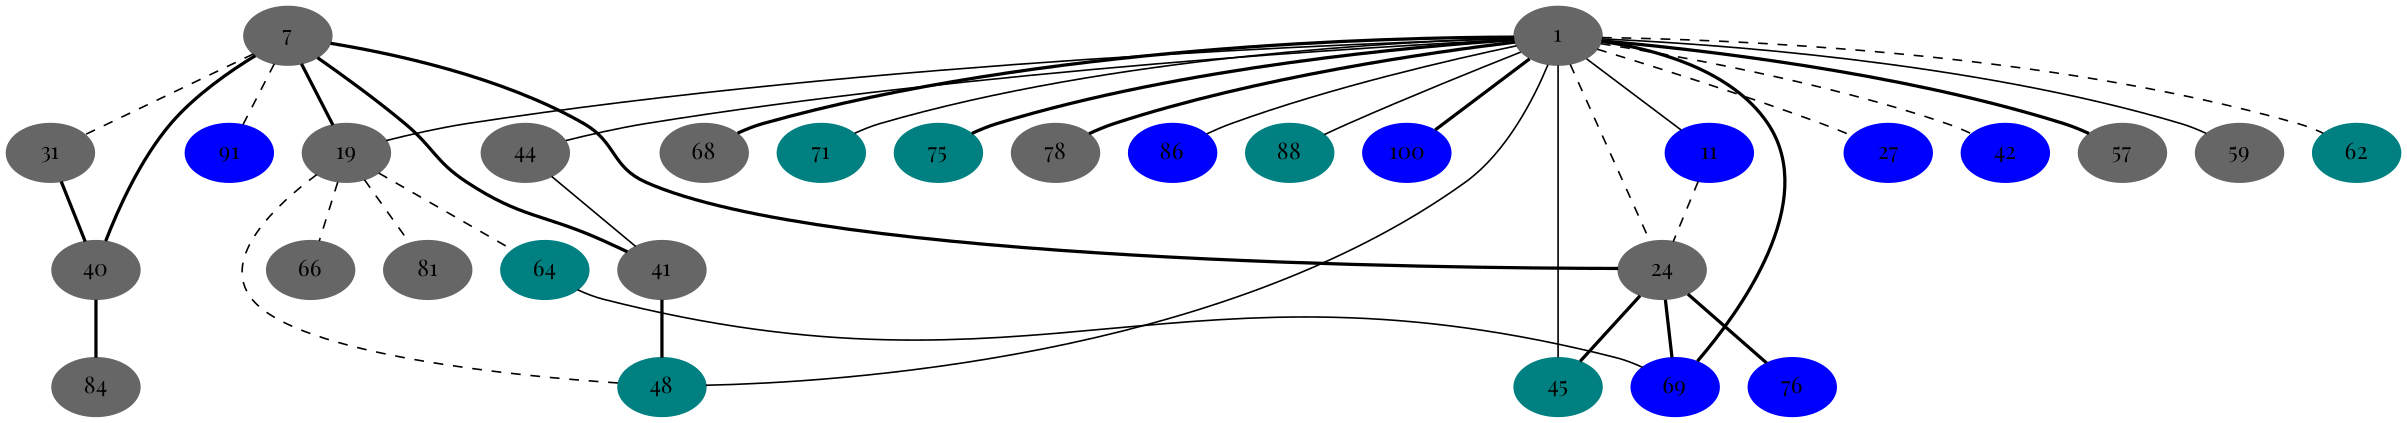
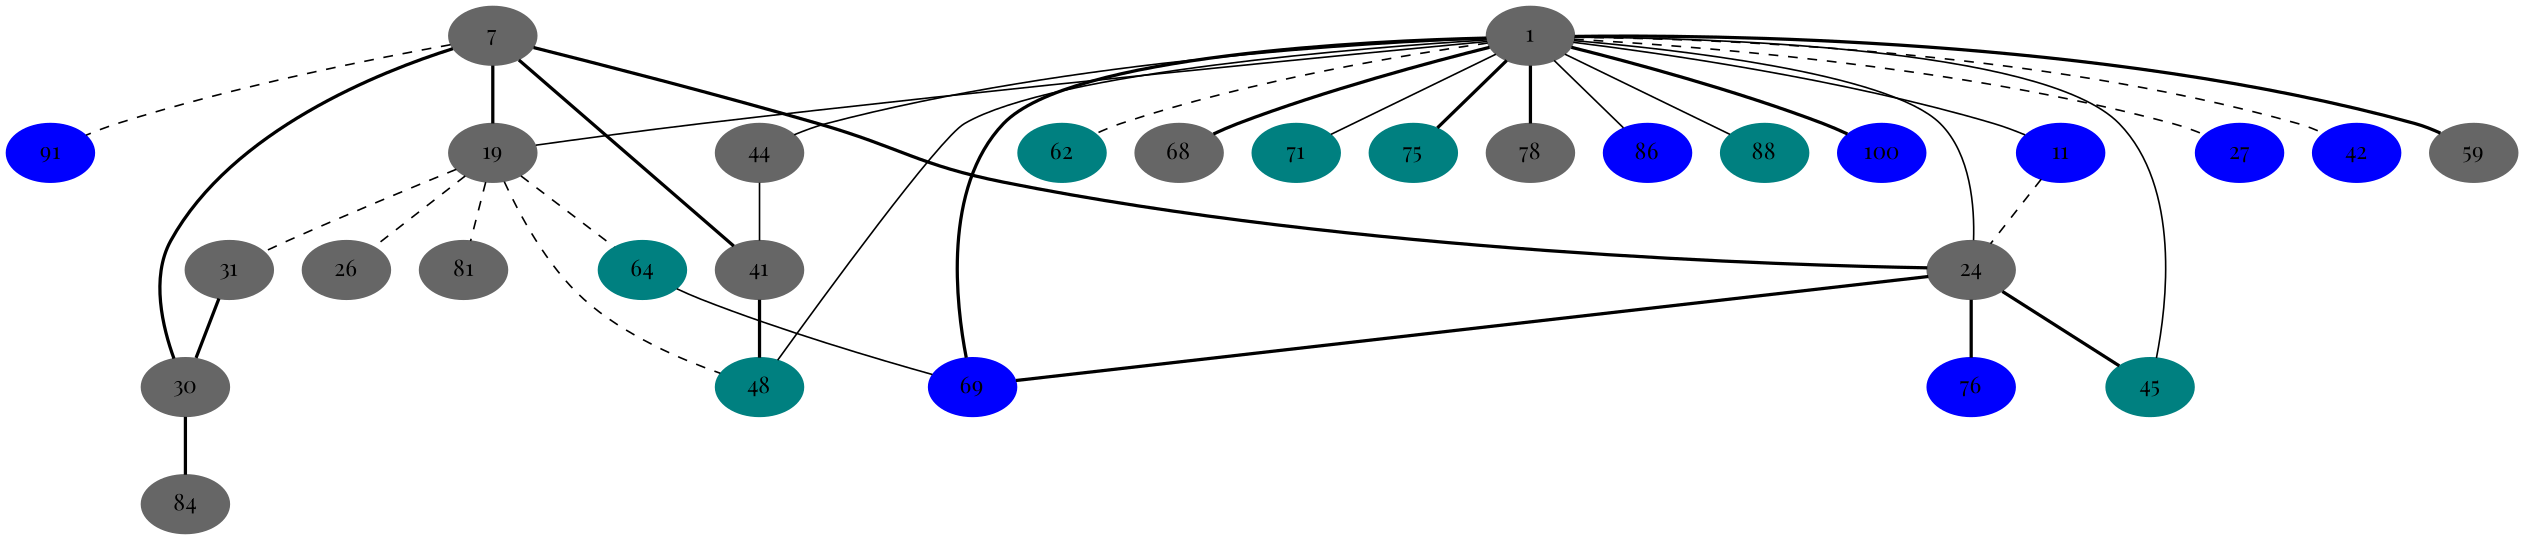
edge "1" -- "59": style solid -> bold
edge "7" -- "31": now "19" -- "31"
edge "1" -- "24": style dashed -> solid
node "57": removed
node "40": label "40" -> "30"
node "66": label "66" -> "26"
